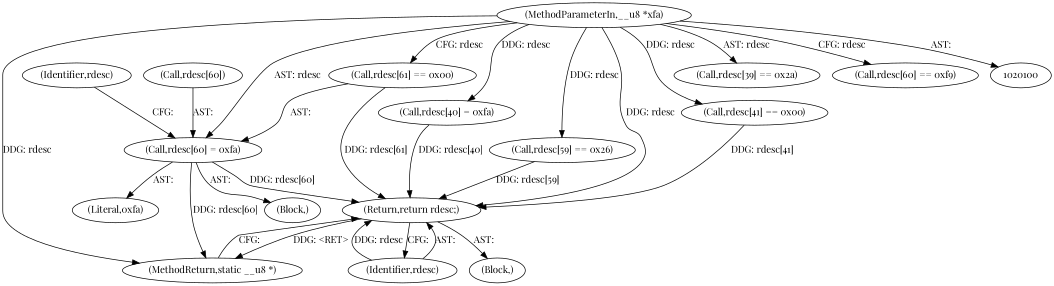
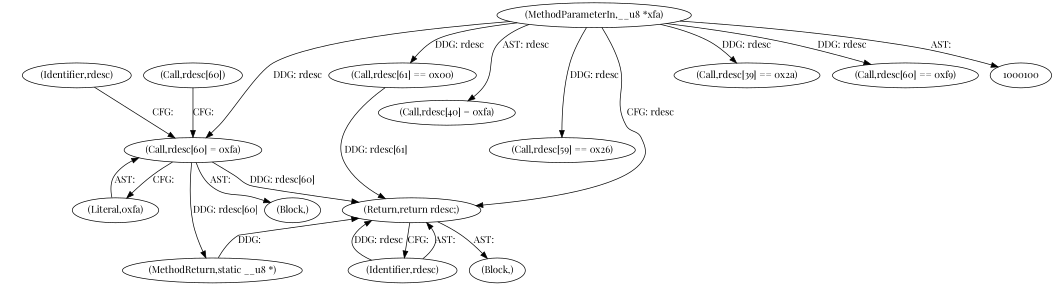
edge "(MethodParameterIn,__u8 *xfa)" -> "(MethodReturn,static __u8 *)": removed, label "DDG: rdesc"
edge "(MethodParameterIn,__u8 *xfa)" -> "(Call,rdesc[61] == 0x00)": label "CFG: rdesc" -> "DDG: rdesc"
edge "(MethodParameterIn,__u8 *xfa)" -> "(Call,rdesc[40] = 0xfa)": label "DDG: rdesc" -> "AST: rdesc"
edge "(MethodParameterIn,__u8 *xfa)" -> "(Call,rdesc[39] == 0x2a)": label "AST: rdesc" -> "DDG: rdesc"
edge "(MethodParameterIn,__u8 *xfa)" -> "(Call,rdesc[60] == 0xf9)": label "CFG: rdesc" -> "DDG: rdesc"
edge "(MethodParameterIn,__u8 *xfa)" -> "(Call,rdesc[60] = 0xfa)": label "AST: rdesc" -> "DDG: rdesc"
node "1020100": label "1020100" -> "1000100"
edge "(Call,rdesc[61] == 0x00)" -> "(Call,rdesc[60] = 0xfa)": now "(Literal,0xfa)" -> "(Call,rdesc[60] = 0xfa)"
edge "(Call,rdesc[60])" -> "(Call,rdesc[60] = 0xfa)": label "AST: " -> "CFG: "
edge "(MethodParameterIn,__u8 *xfa)" -> "(Return,return rdesc;)": label "DDG: rdesc" -> "CFG: rdesc"
node "(Call,rdesc[41] == 0x00)": removed
edge "(Call,rdesc[40] = 0xfa)" -> "(Return,return rdesc;)": removed, label "DDG: rdesc[40]"
edge "(Call,rdesc[59] == 0x26)" -> "(Return,return rdesc;)": removed, label "DDG: rdesc[59]"
edge "(Call,rdesc[60] = 0xfa)" -> "(Literal,0xfa)": label "AST: " -> "CFG: "
edge "(Return,return rdesc;)" -> "(MethodReturn,static __u8 *)": removed, label "DDG: <RET>"
edge "(MethodReturn,static __u8 *)" -> "(Return,return rdesc;)": label "CFG: " -> "DDG: "
